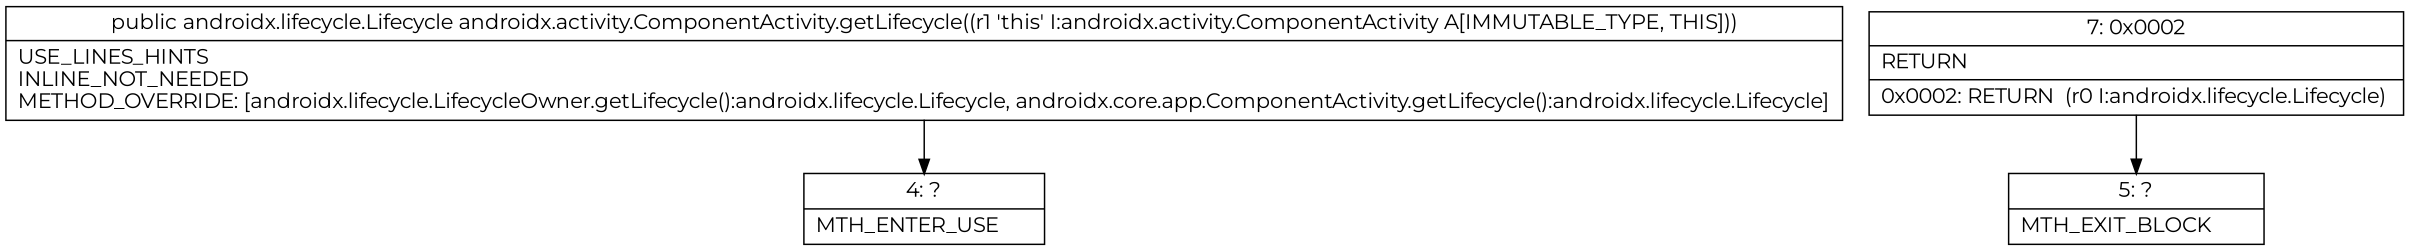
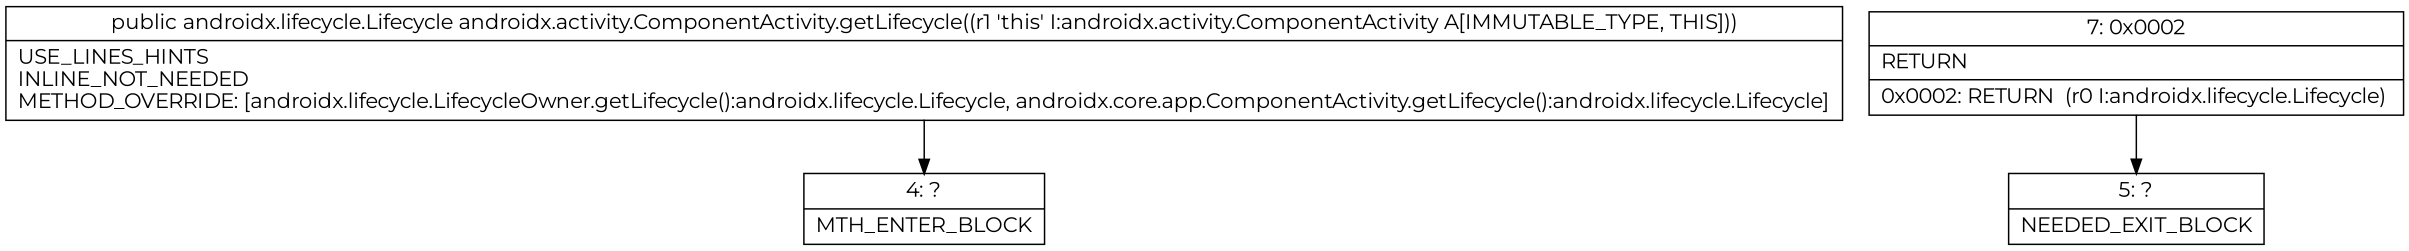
node "4: ?": text "MTH_ENTER_USE" -> "MTH_ENTER_BLOCK"
node "5: ?": text "MTH_EXIT_BLOCK" -> "NEEDED_EXIT_BLOCK"
